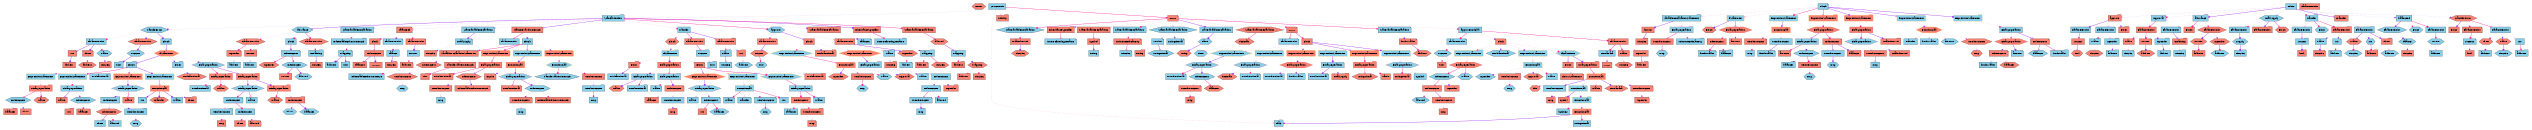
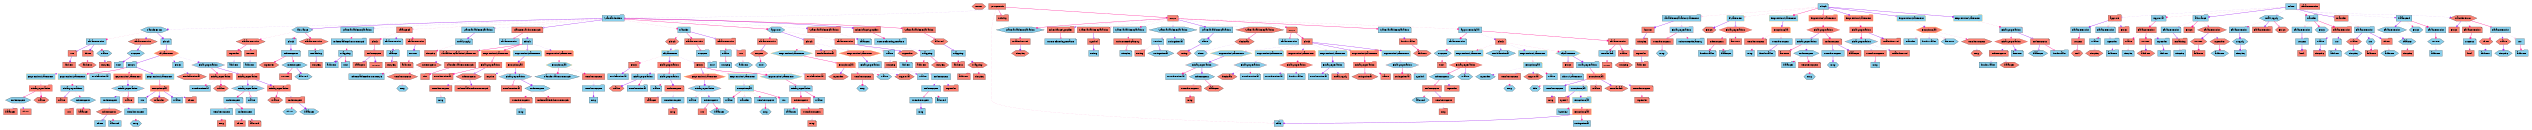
node "SourceUnit": fillcolor skyblue -> salmon
edge "SourceUnit" -> "solidity": style dotted -> bold
node "UnaryOperation": fillcolor salmon -> skyblue
node "ThrowStatement": fillcolor salmon -> skyblue
node "this": fillcolor salmon -> skyblue
